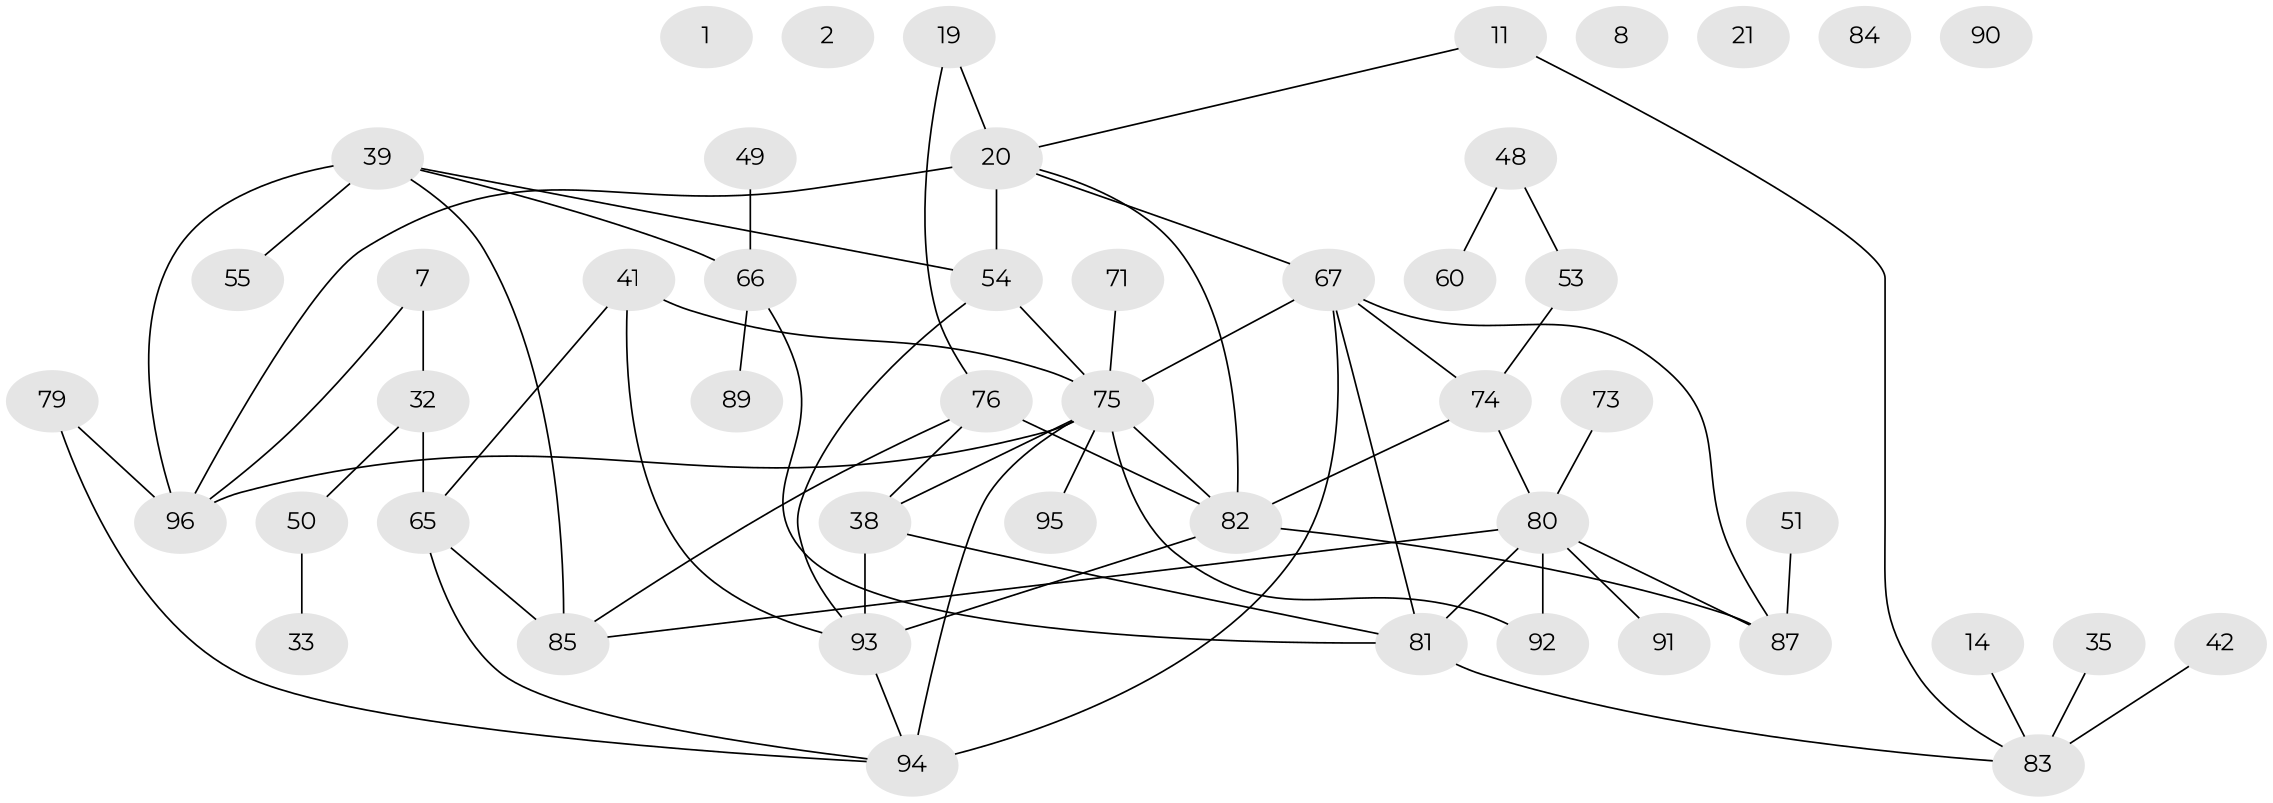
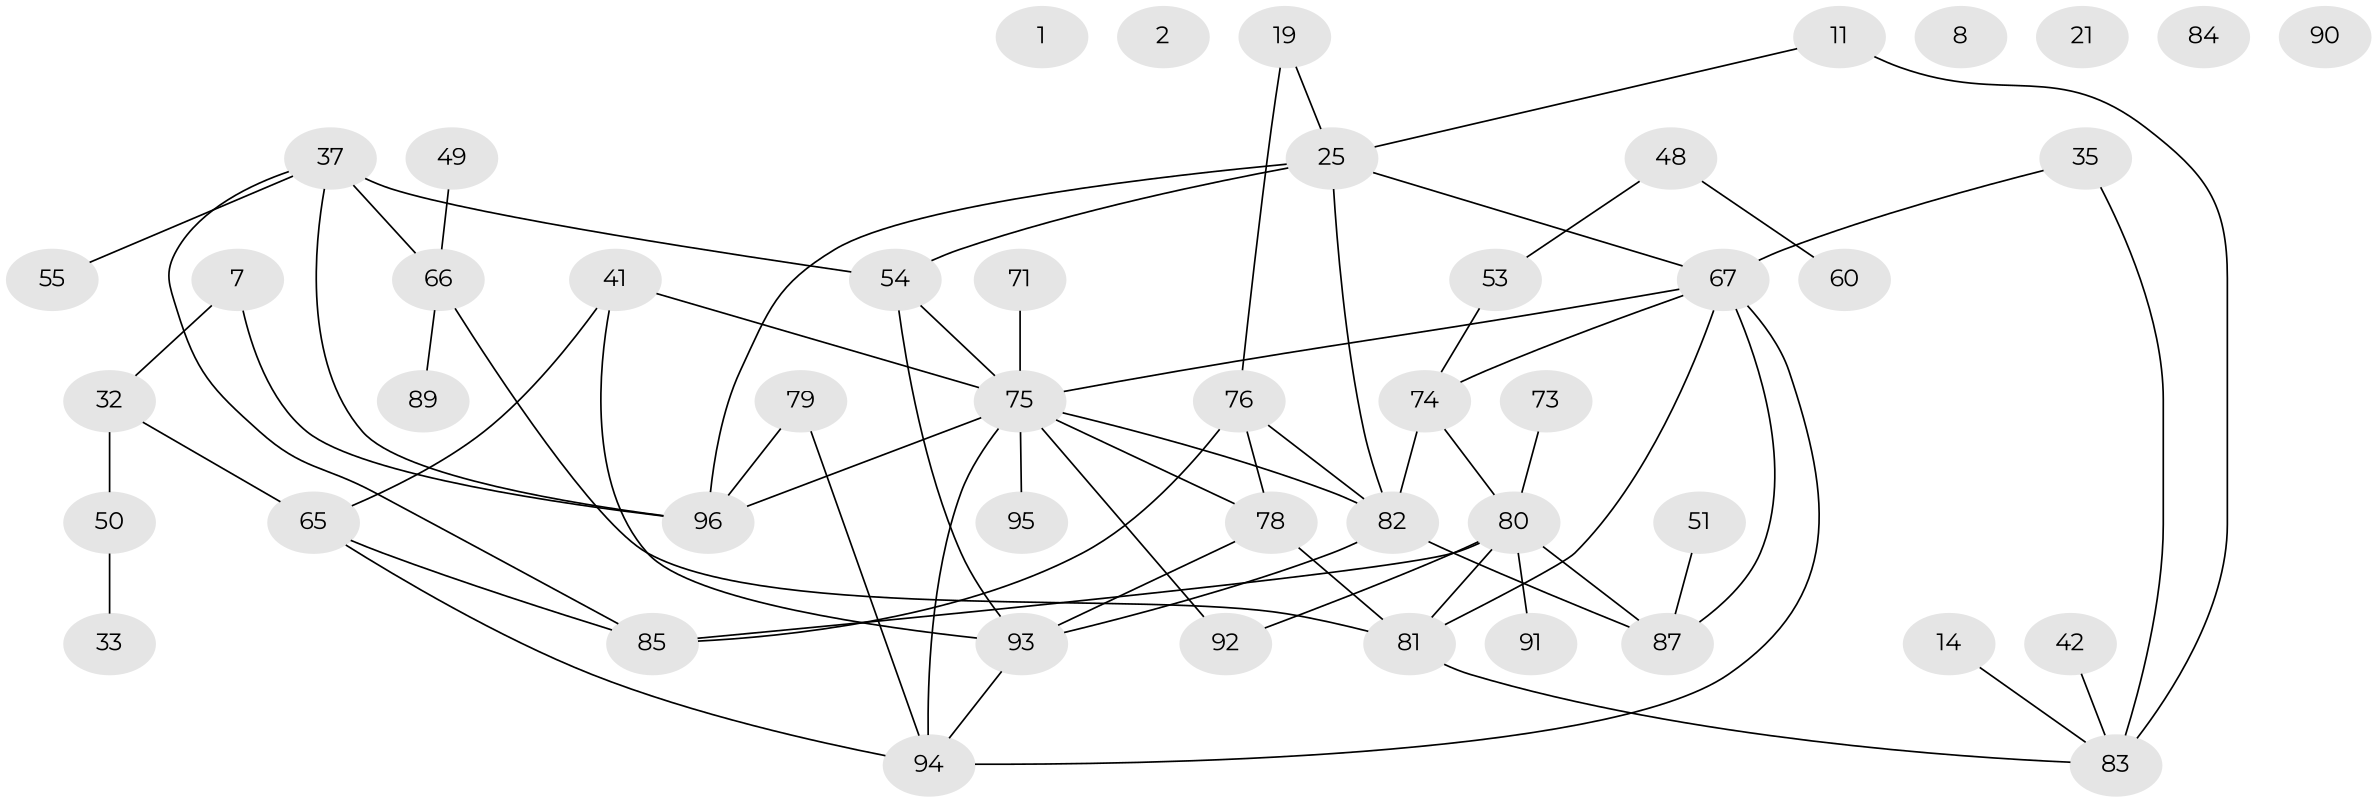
node "39": label "39" -> "37"
node "20": label "20" -> "25"
edge "35" -- "67": added
node "38": label "38" -> "78"
